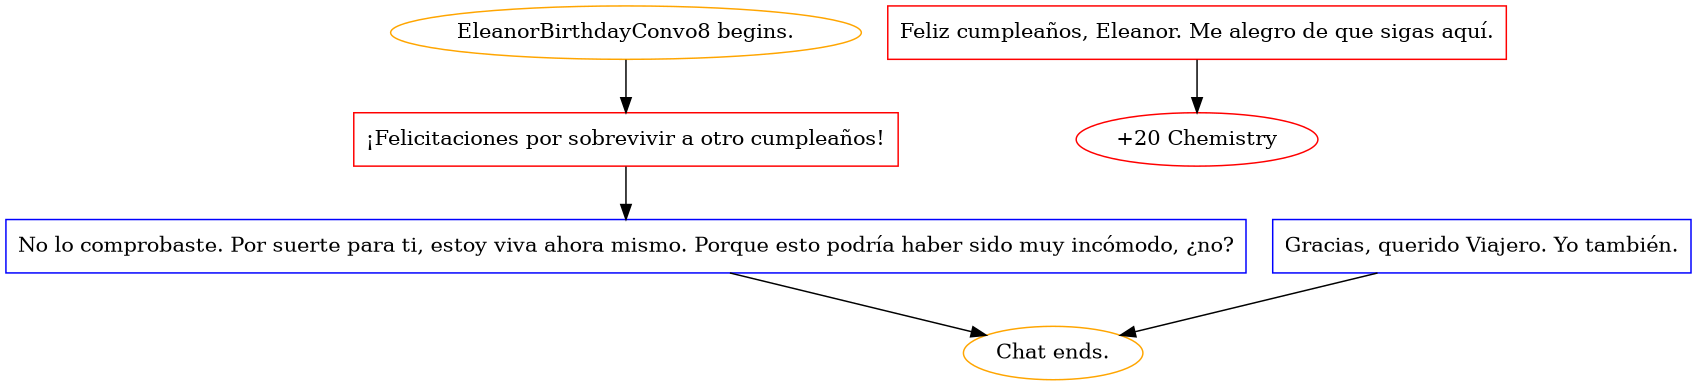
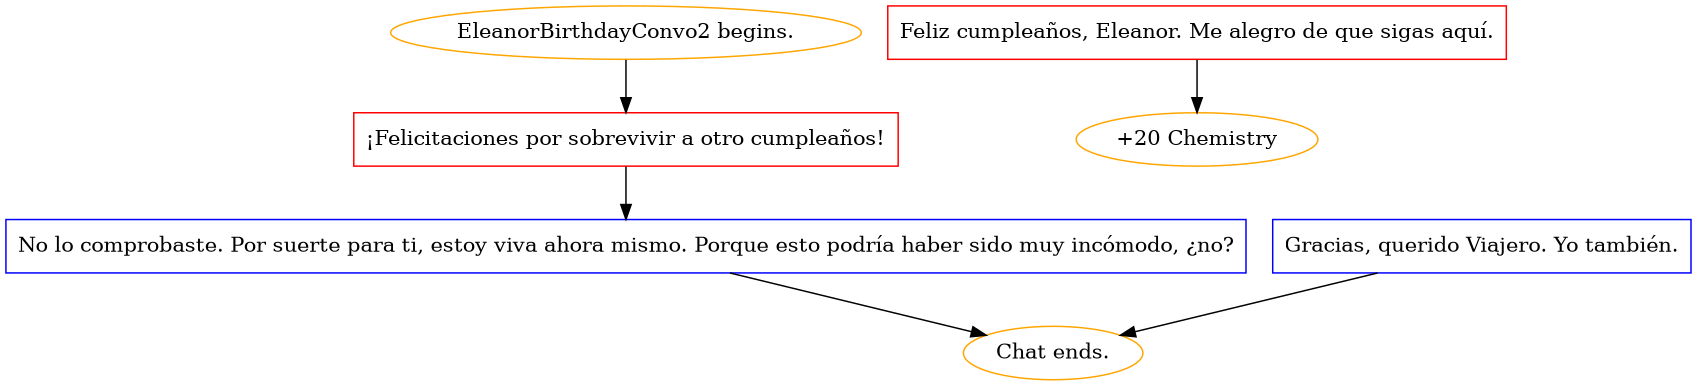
node "EleanorBirthdayConvo8 begins.": label "EleanorBirthdayConvo8 begins." -> "EleanorBirthdayConvo2 begins."
node "+20 Chemistry": color red -> orange
